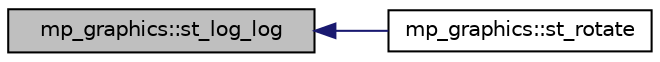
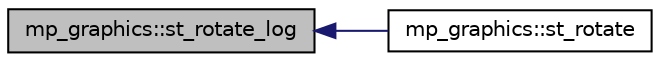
node "mp_graphics::st_log_log": label "mp_graphics::st_log_log" -> "mp_graphics::st_rotate_log"
